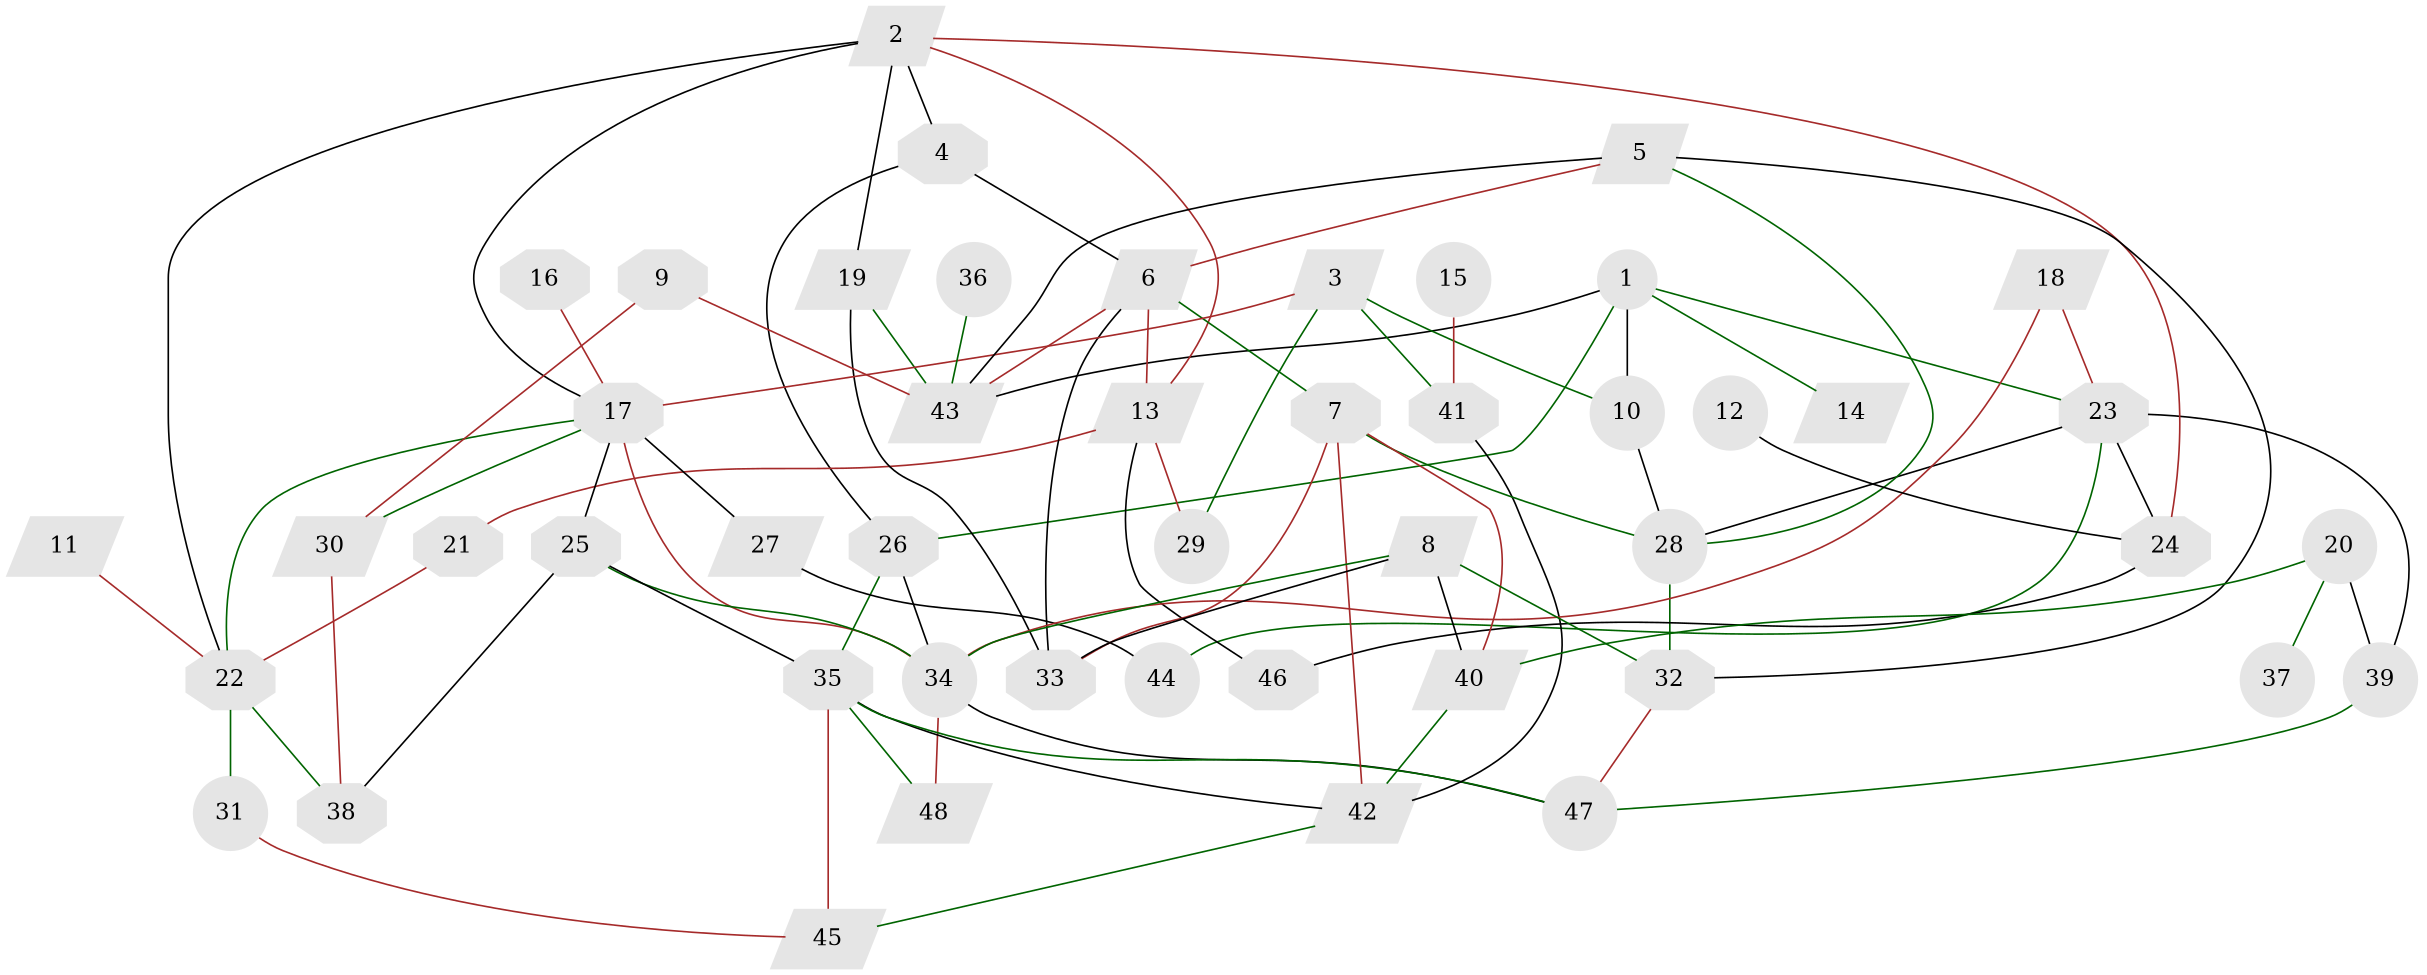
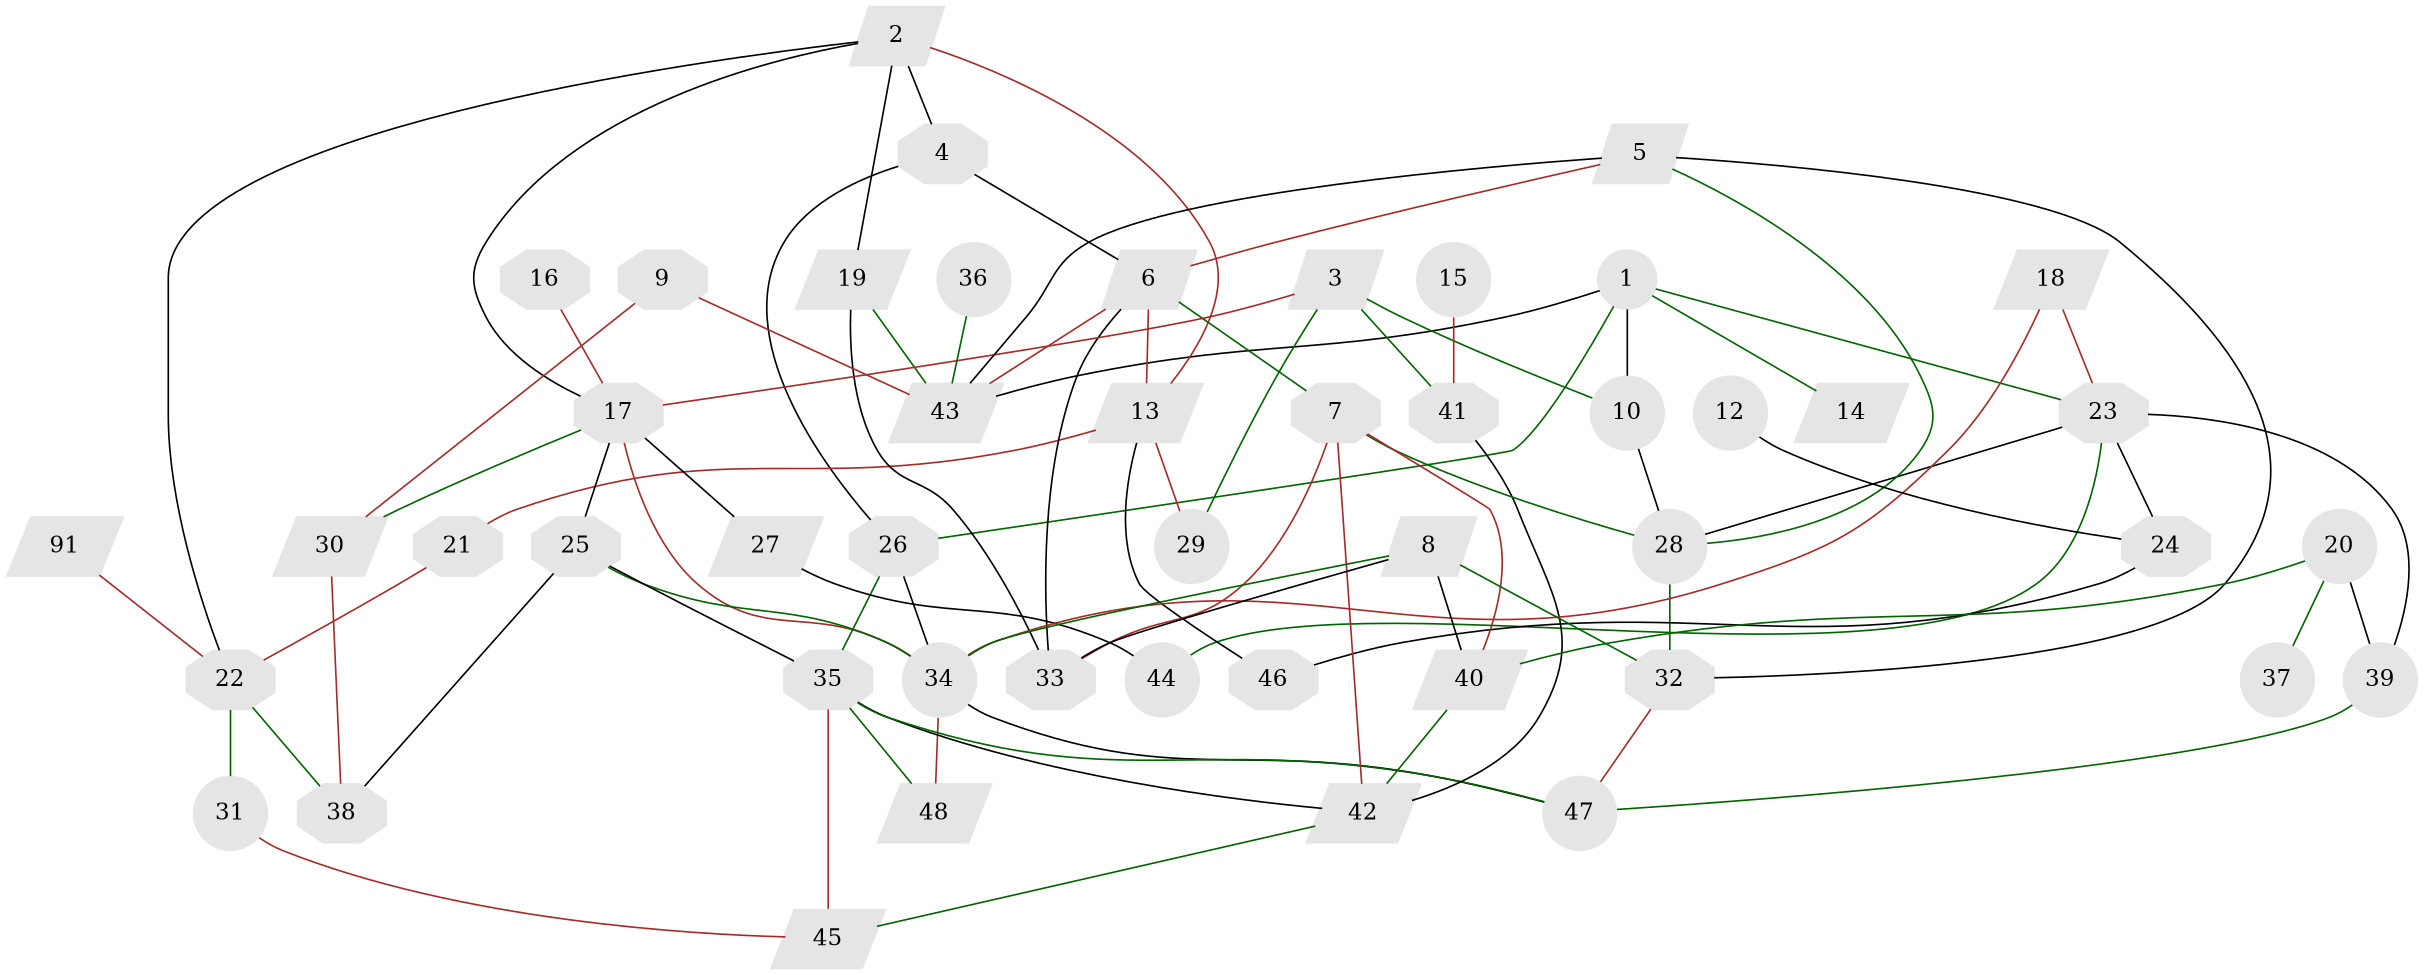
edge "2" -- "24": removed
edge "17" -- "22": removed
node "11": label "11" -> "91"
